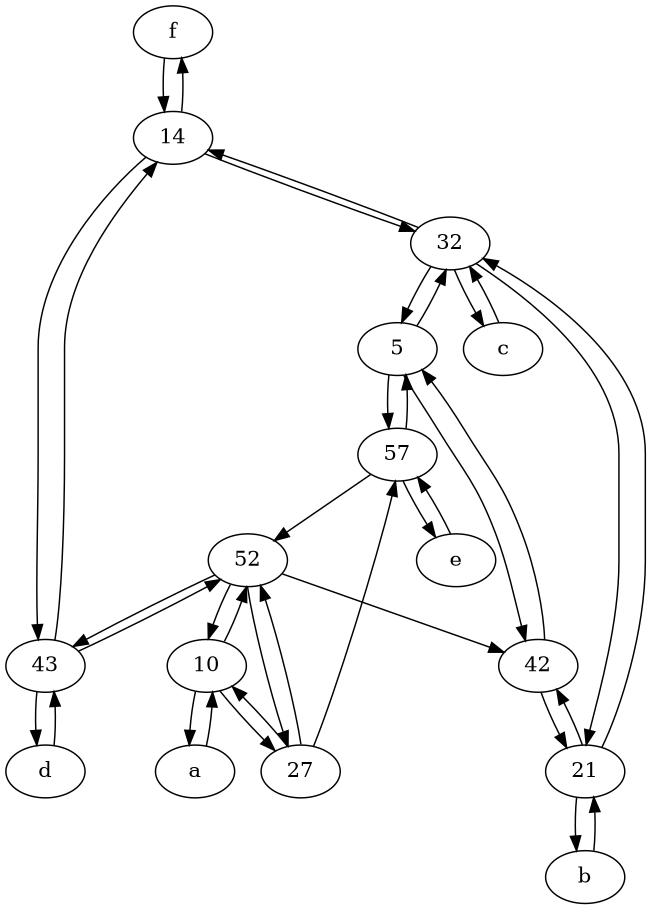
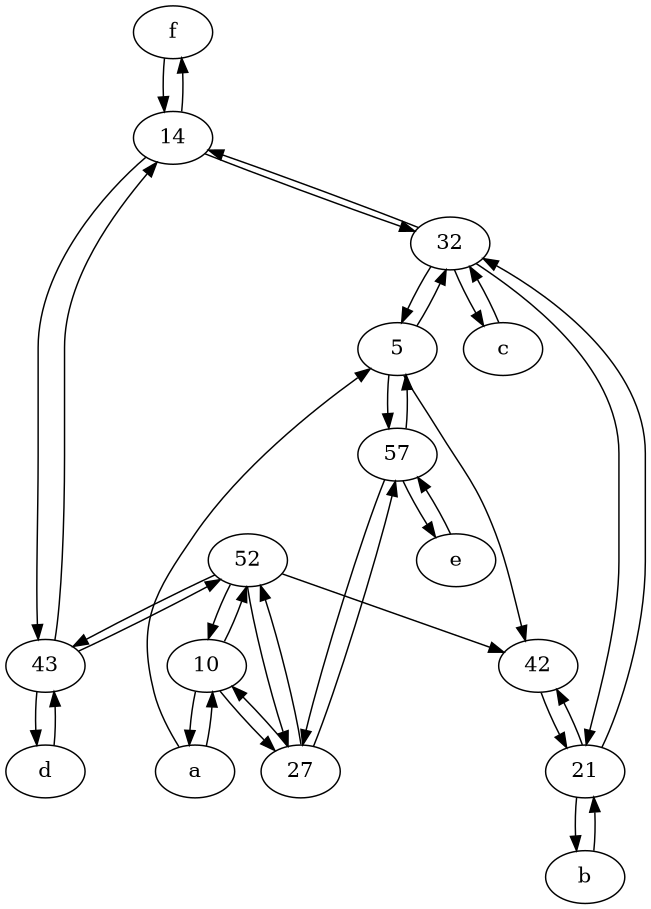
edge "42" -> "5": now "a" -> "5"
edge "57" -> "52": now "57" -> "27"
